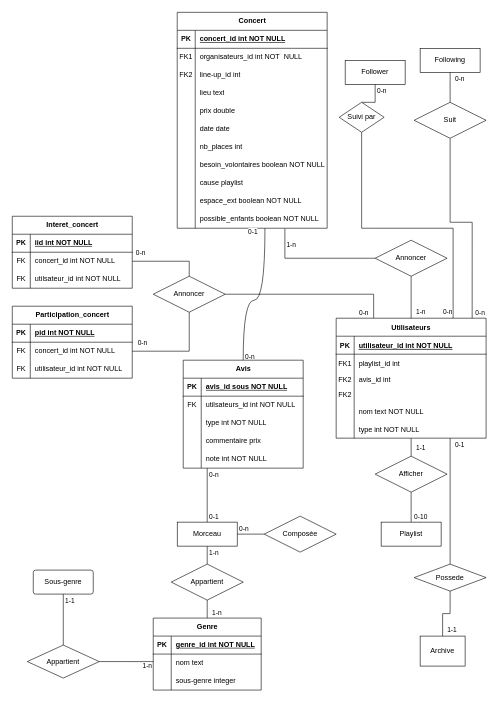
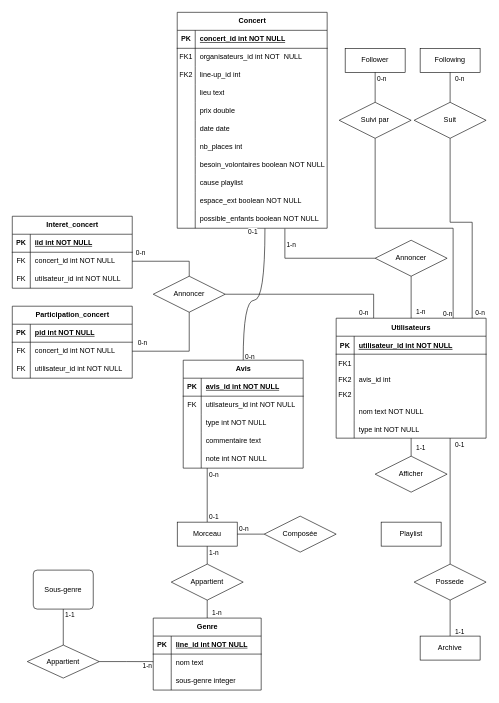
node "Follower": moved (375, 72) -> (375, 60)
node "Suivi par": size 45x30 -> 72x36
node "playlist_id int": removed
node "avis_id sous NOT NULL": label "avis_id sous NOT NULL" -> "avis_id int NOT NULL"
node "commentaire prix": label "commentaire prix" -> "commentaire text"
edge "Afficher" -- "Playlist": removed, labels "0-10", "1-1"
node "Possede": size 72x27 -> 72x36
node "Sous-genre": size 60x24 -> 60x39
node "genre_id int NOT NULL": label "genre_id int NOT NULL" -> "line_id int NOT NULL"
node "Archive": size 45x30 -> 60x24
